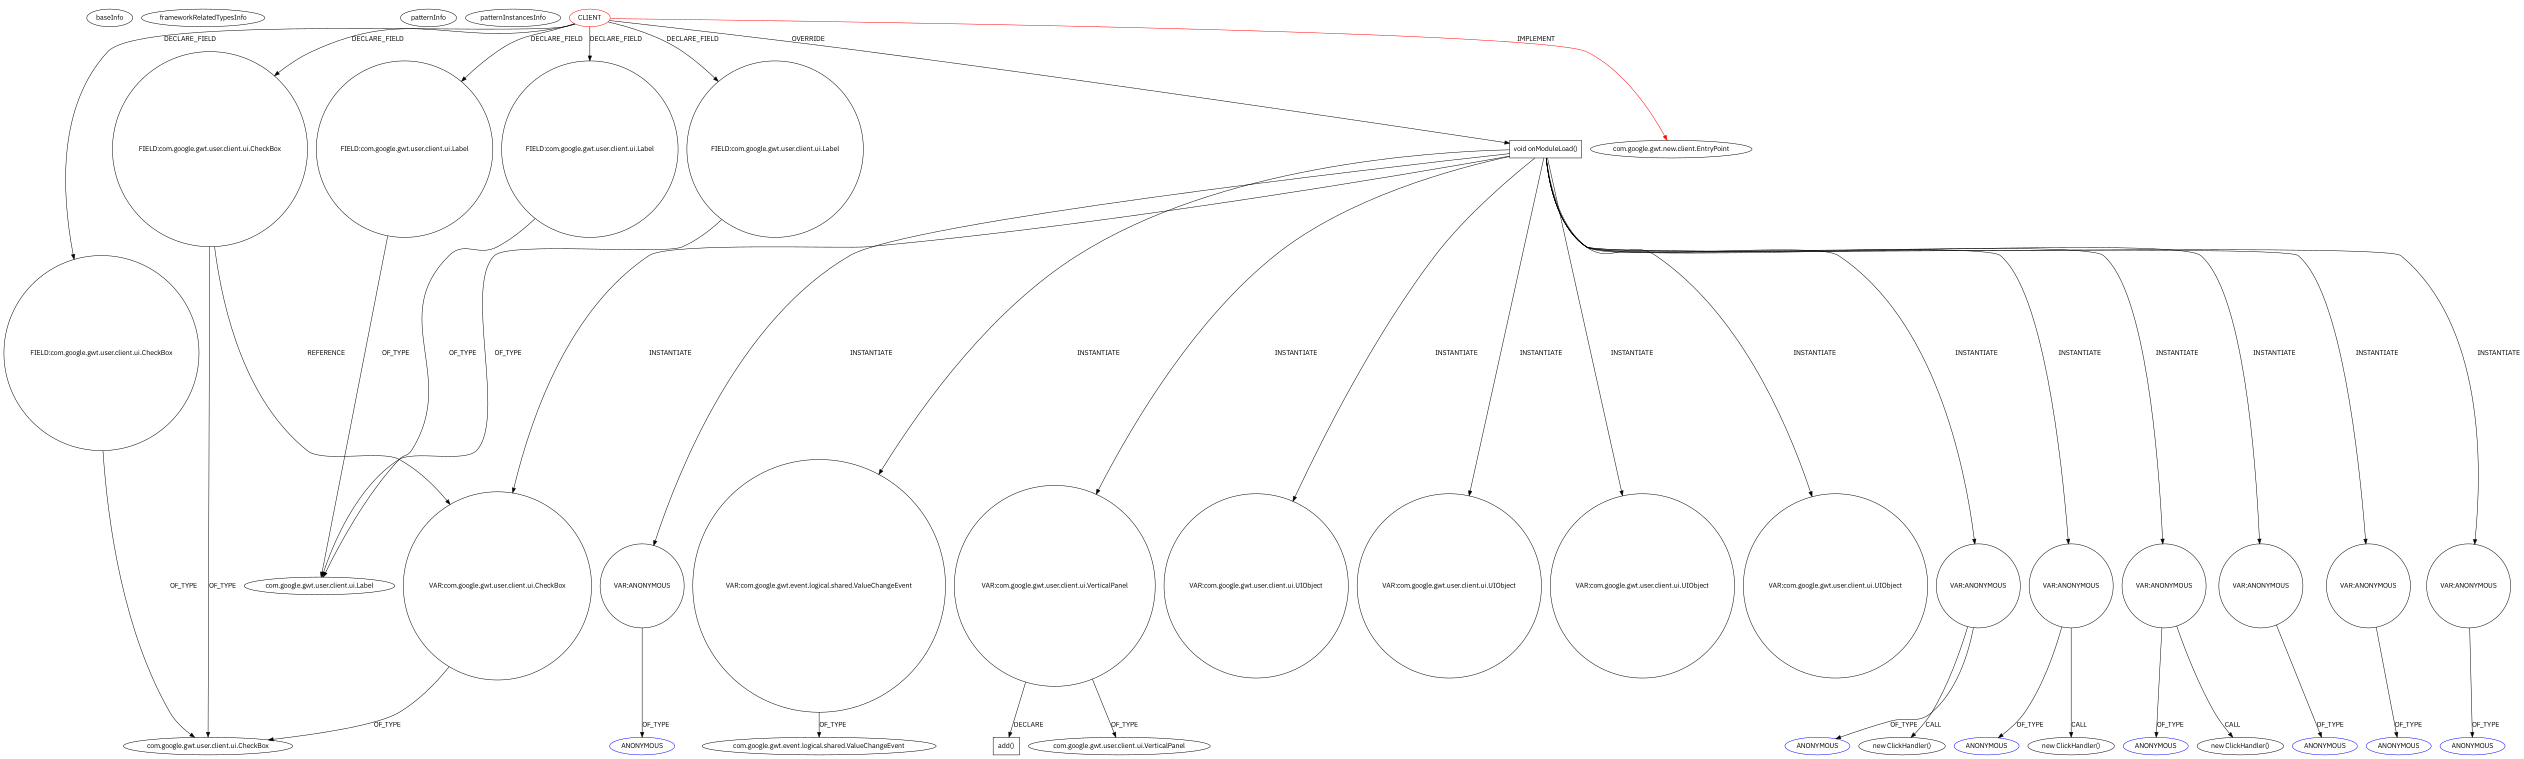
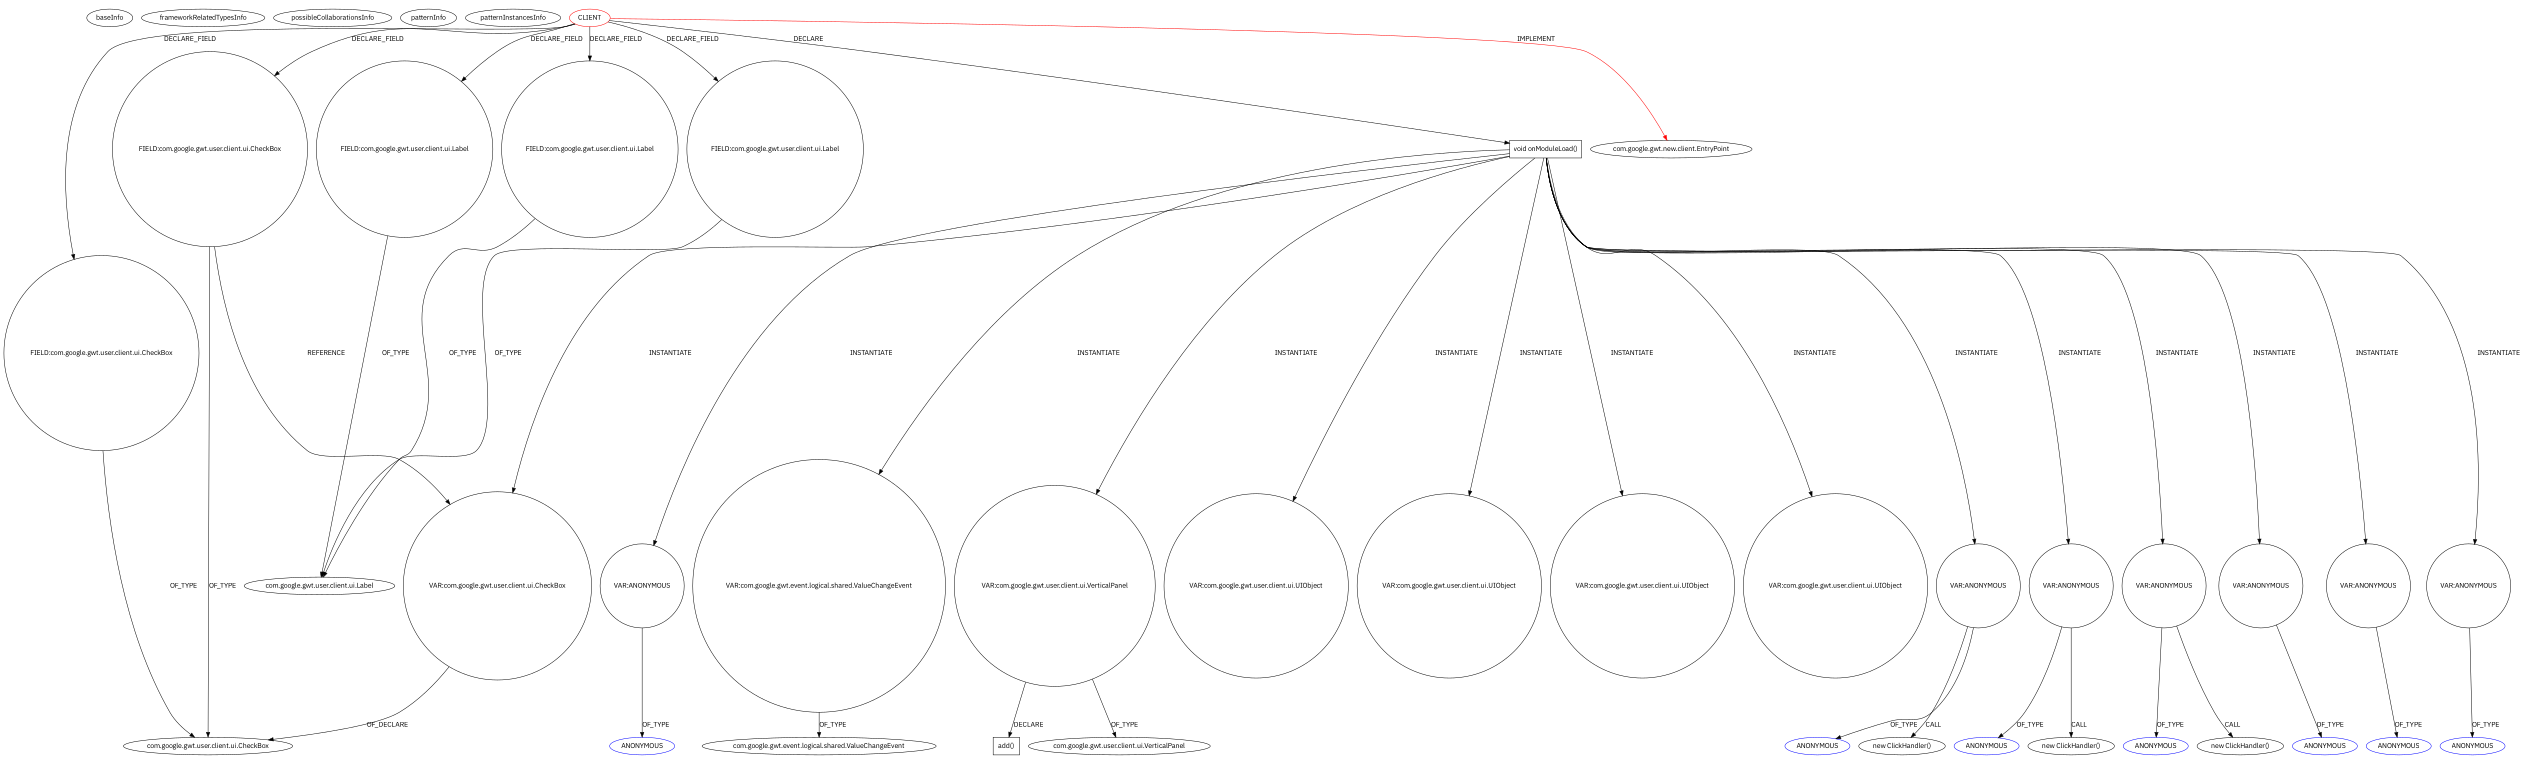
node "possibleCollaborationsInfo": added
edge "CLIENT" -> "void onModuleLoad()": label "OVERRIDE" -> "DECLARE"
edge "VAR:com.google.gwt.user.client.ui.CheckBox" -> "com.google.gwt.user.client.ui.CheckBox": label "OF_TYPE" -> "OF_DECLARE"
